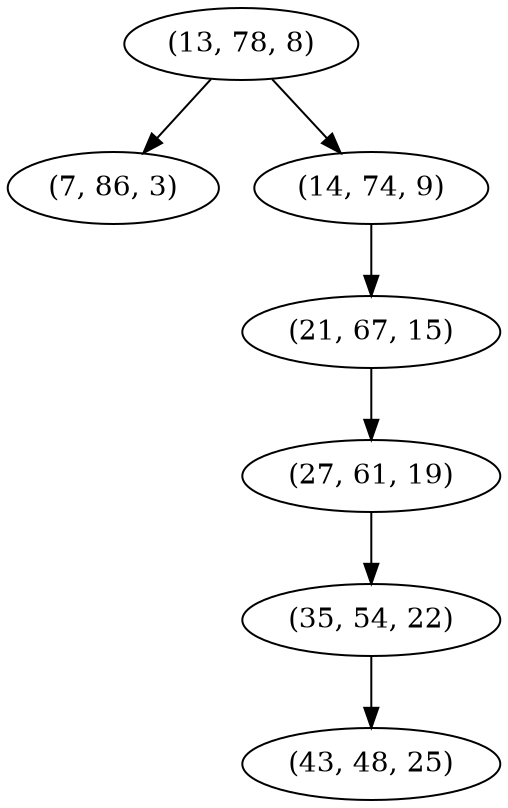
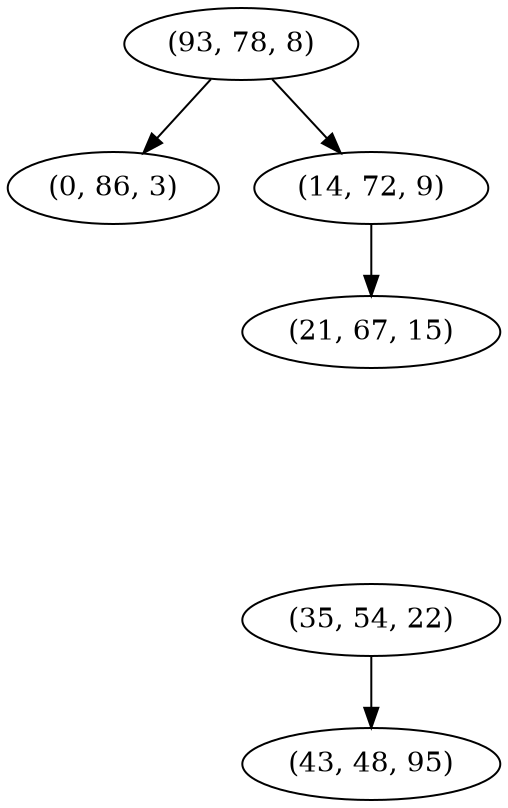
node "(13, 78, 8)": label "(13, 78, 8)" -> "(93, 78, 8)"
node "(7, 86, 3)": label "(7, 86, 3)" -> "(0, 86, 3)"
node "(14, 74, 9)": label "(14, 74, 9)" -> "(14, 72, 9)"
node "(27, 61, 19)": removed
node "(43, 48, 25)": label "(43, 48, 25)" -> "(43, 48, 95)"
